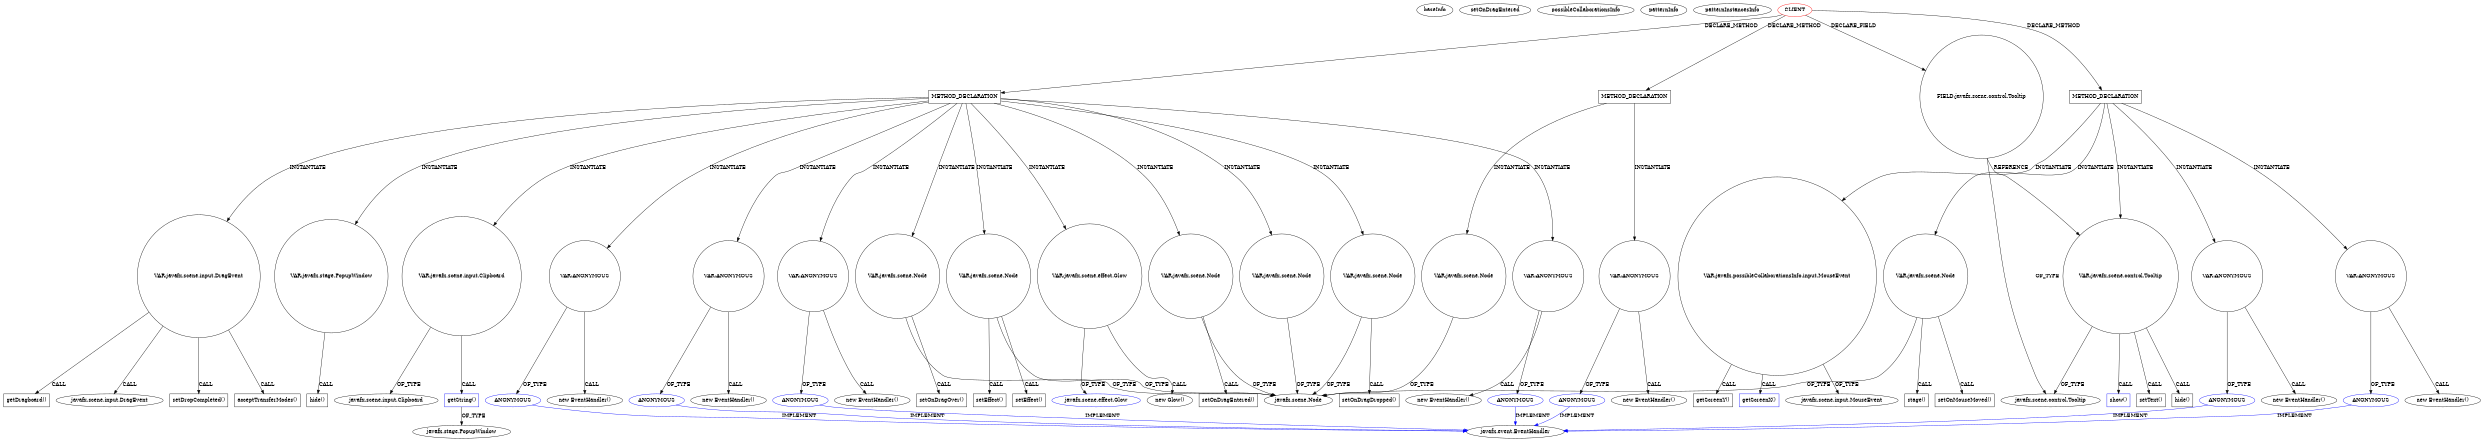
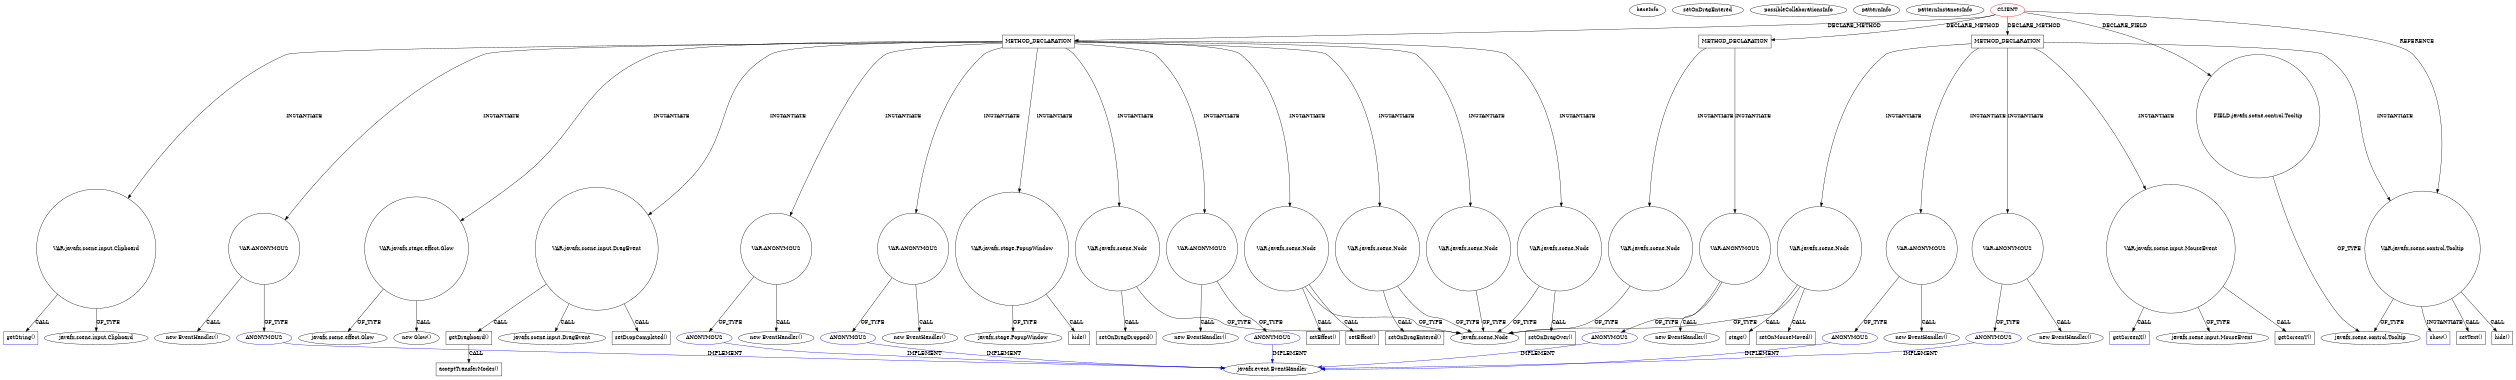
edge "FIELD:javafx.scene.control.Tooltip" -> "VAR:javafx.scene.control.Tooltip": now "CLIENT" -> "VAR:javafx.scene.control.Tooltip"
node "VAR:javafx.scene.effect.Glow": label "VAR:javafx.scene.effect.Glow" -> "VAR:javafx.stage.effect.Glow"
node "VAR:javafx.possibleCollaborationsInfo.input.MouseEvent": label "VAR:javafx.possibleCollaborationsInfo.input.MouseEvent" -> "VAR:javafx.scene.input.MouseEvent"
edge "VAR:javafx.scene.input.DragEvent" -> "acceptTransferModes()": now "getDragboard()" -> "acceptTransferModes()"
edge "VAR:javafx.scene.control.Tooltip" -> "show()": label "CALL" -> "INSTANTIATE"
node "javafx.scene.effect.Glow": color blue -> black
edge "getString()" -> "javafx.stage.PopupWindow": now "VAR:javafx.stage.PopupWindow" -> "javafx.stage.PopupWindow"
